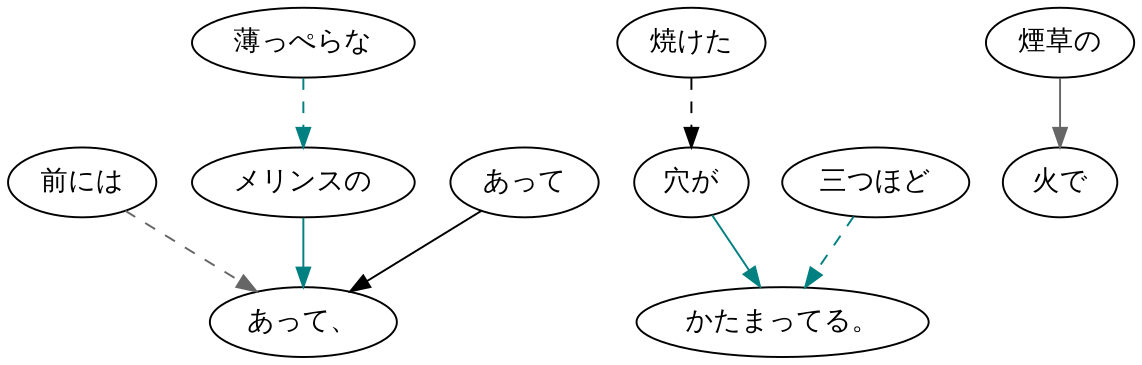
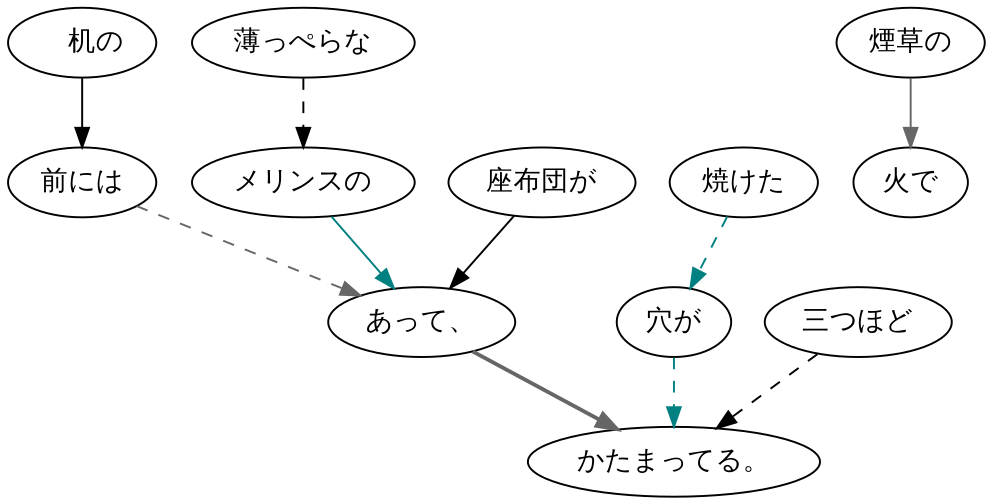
node "机の": added
edge "薄っぺらな" -> "メリンスの": color teal -> black
edge "焼けた" -> "穴が": color black -> teal
node "あって": label "あって" -> "座布団が"
edge "穴が" -> "かたまってる。": style solid -> dashed
edge "三つほど" -> "かたまってる。": color teal -> black
edge "あって、" -> "かたまってる。": added
